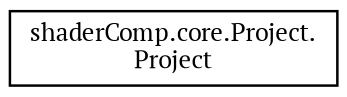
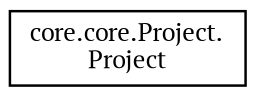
node "shaderComp.core.Project. Project": label "shaderComp.core.Project. Project" -> "core.core.Project. Project"
